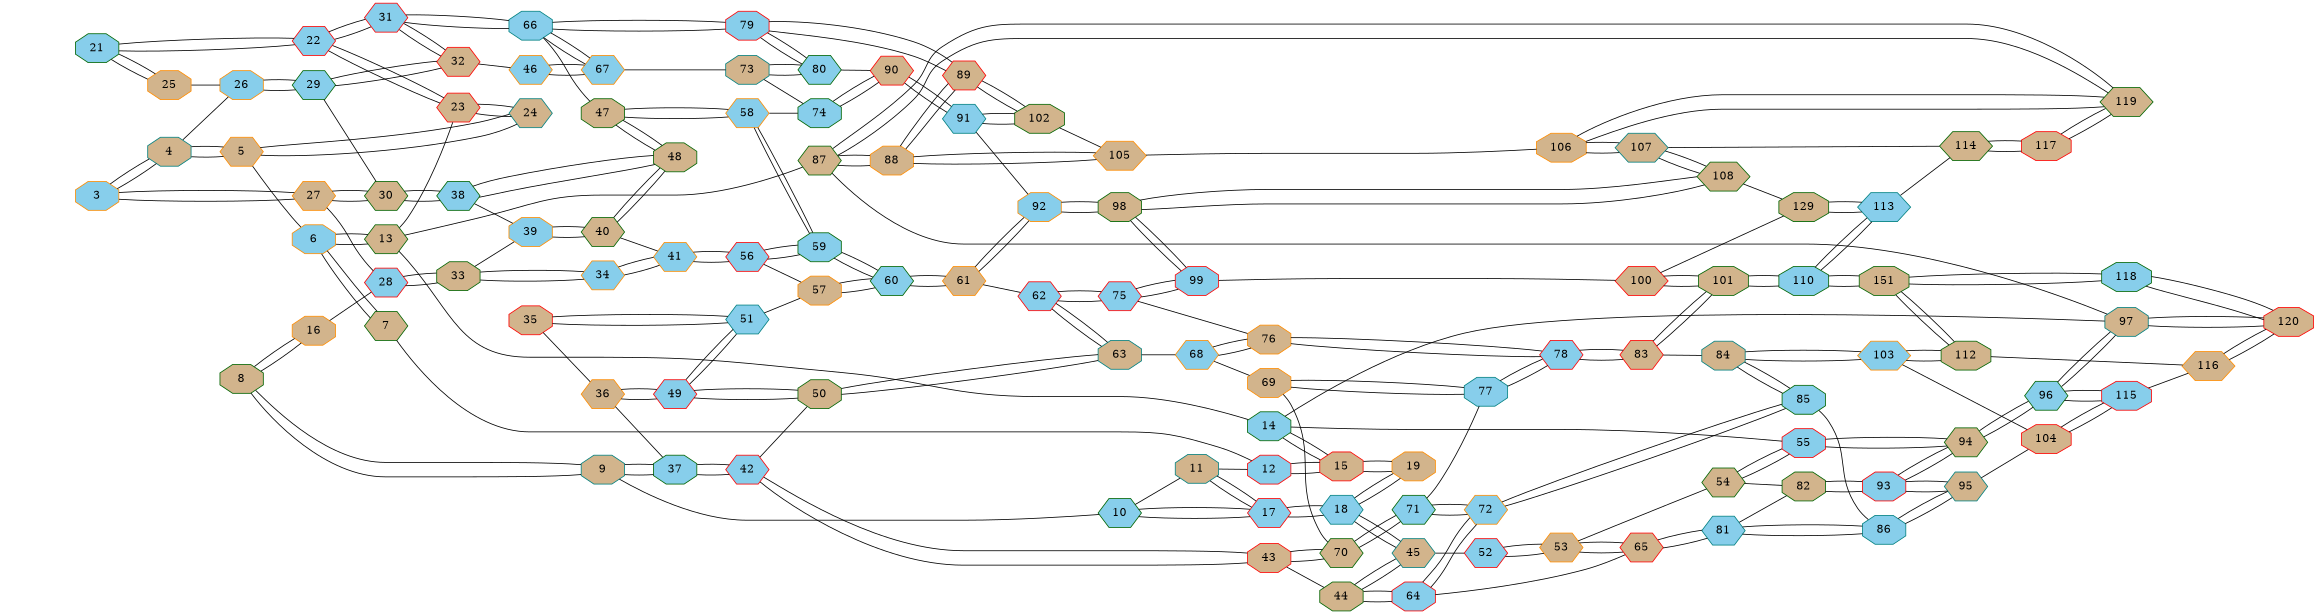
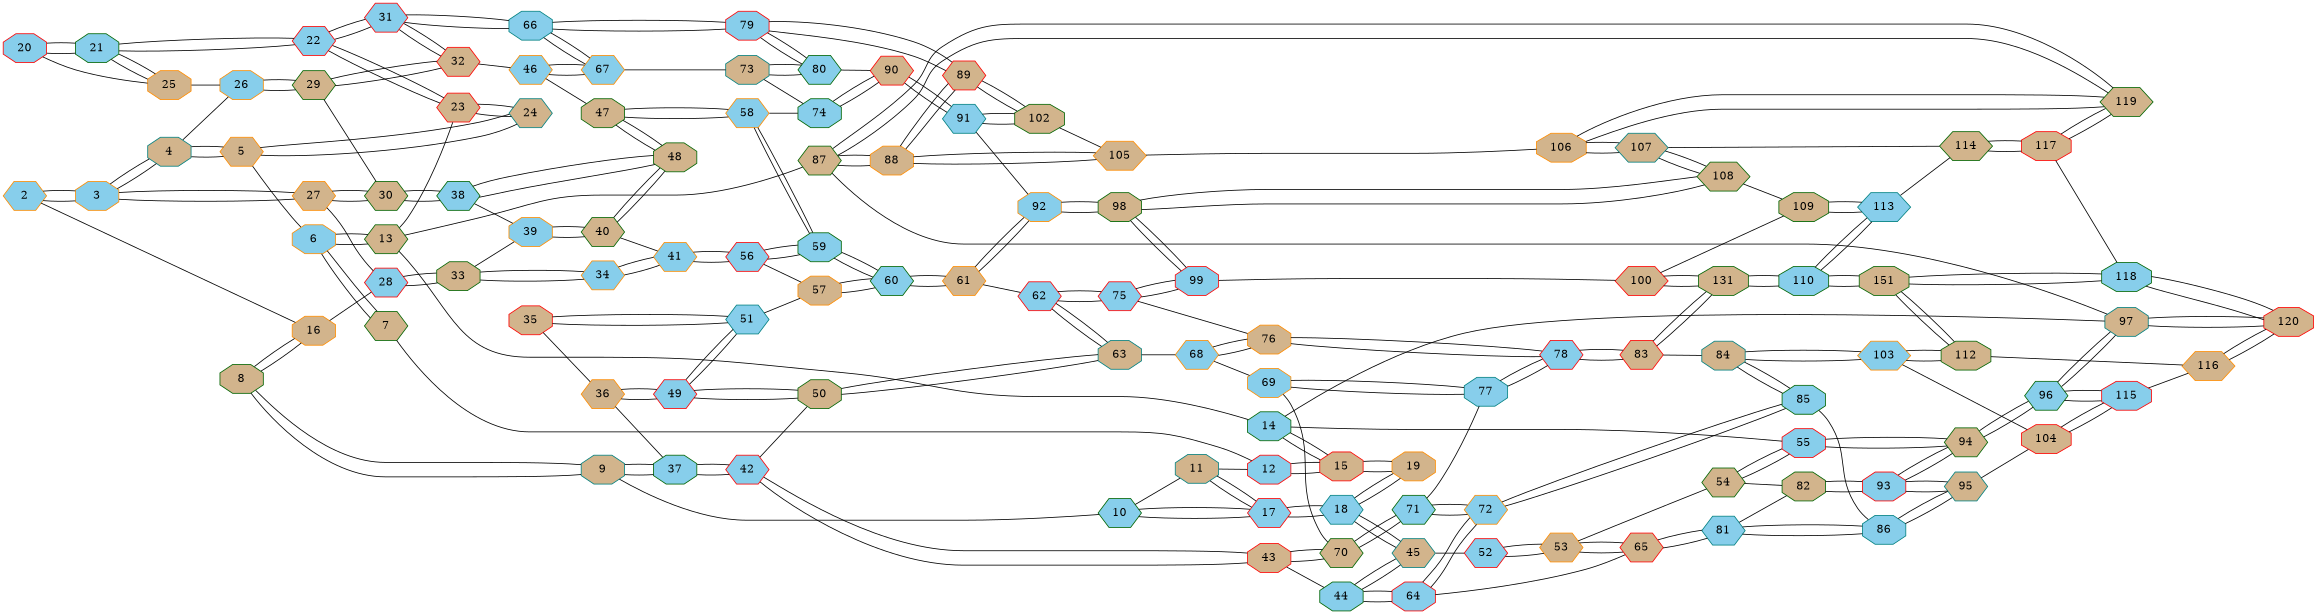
node "20": added
edge "66" -- "47": now "46" -- "47"
node "29": fillcolor skyblue -> tan
node "2": added
node "129": label "129" -> "109"
edge "117" -- "118": added
node "101": label "101" -> "131"
node "69": fillcolor tan -> skyblue
node "44": fillcolor tan -> skyblue
